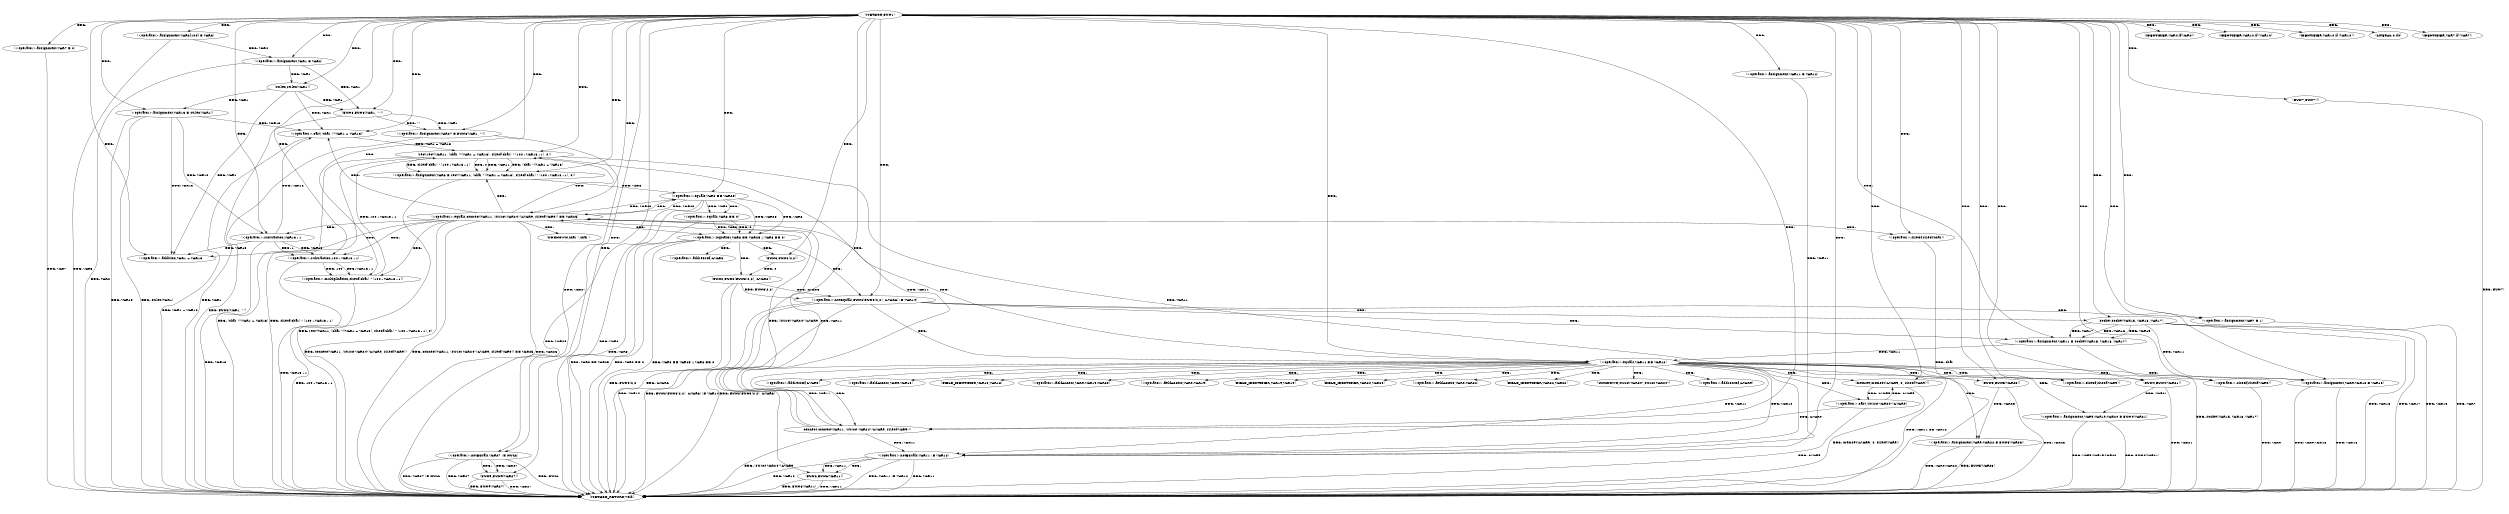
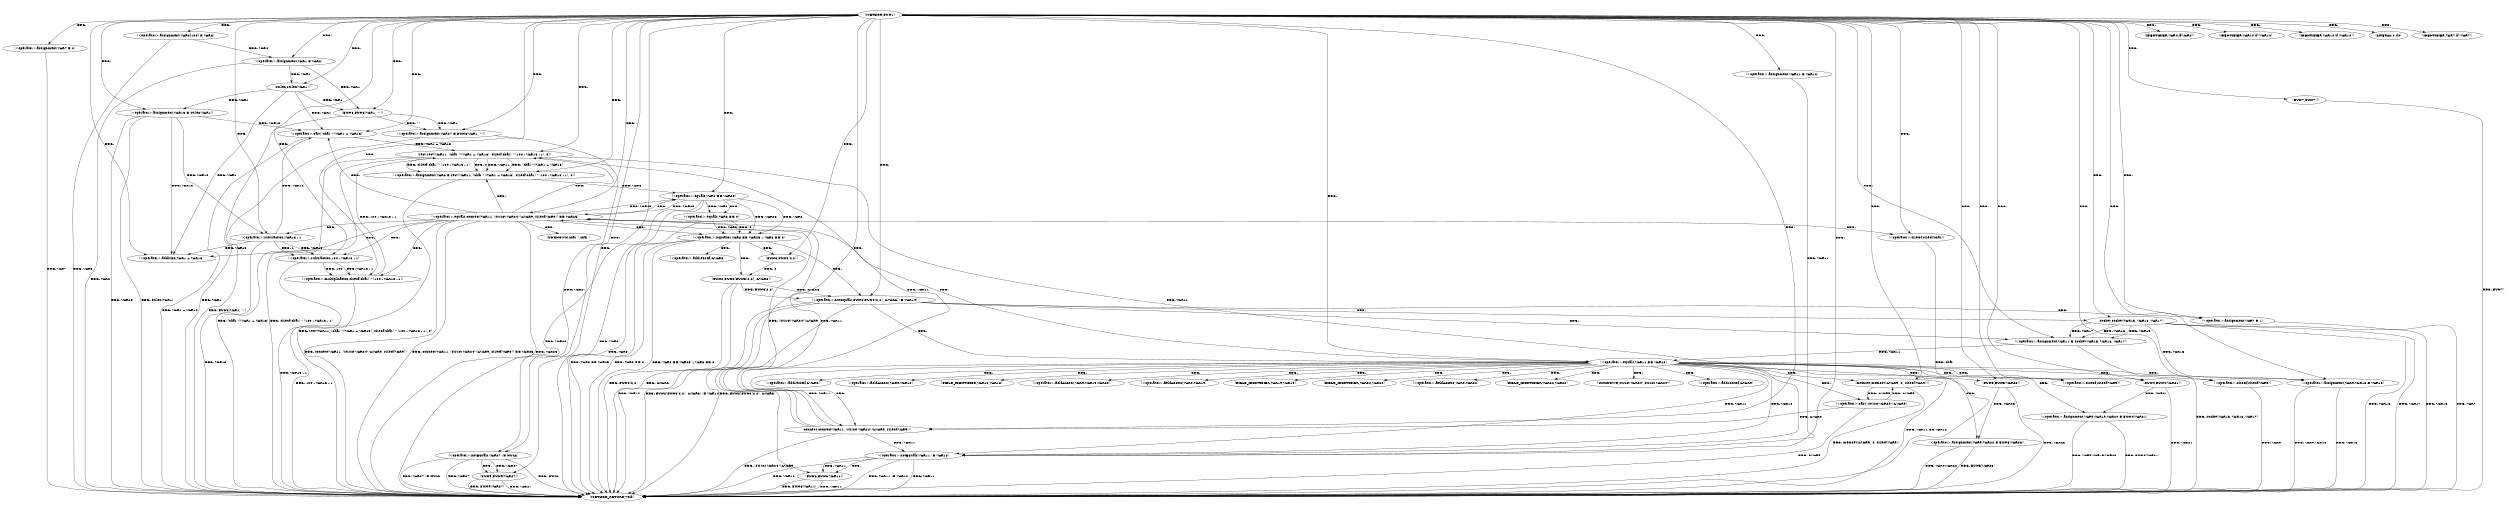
edge "(socket,socket(VAR15, VAR16, VAR17))" -> "(<operator>.assignment,VAR9.VAR18 = VAR15)": label "DDG: VAR11" -> "DDG: VAR15"
